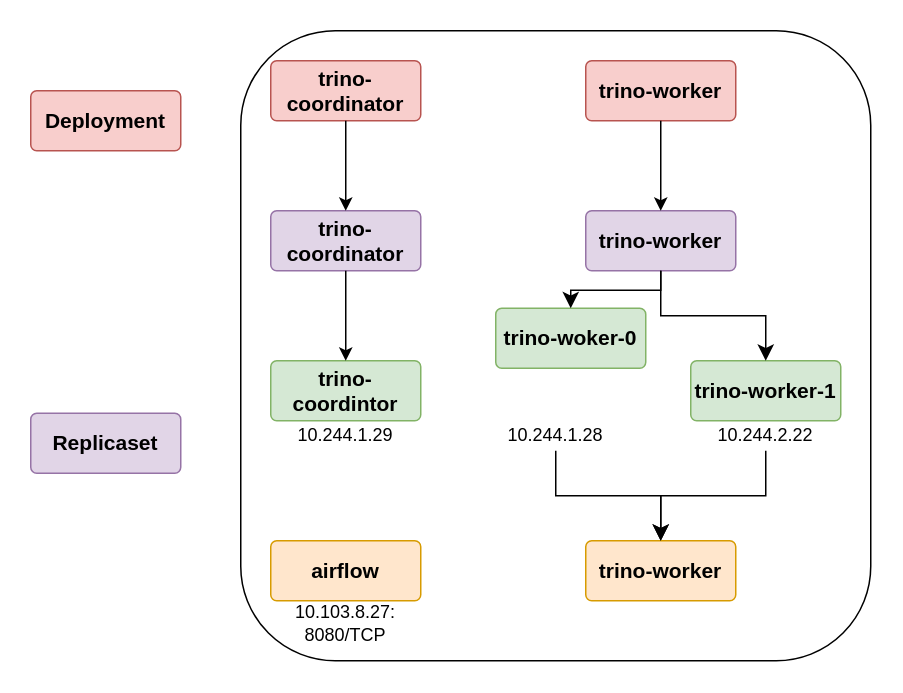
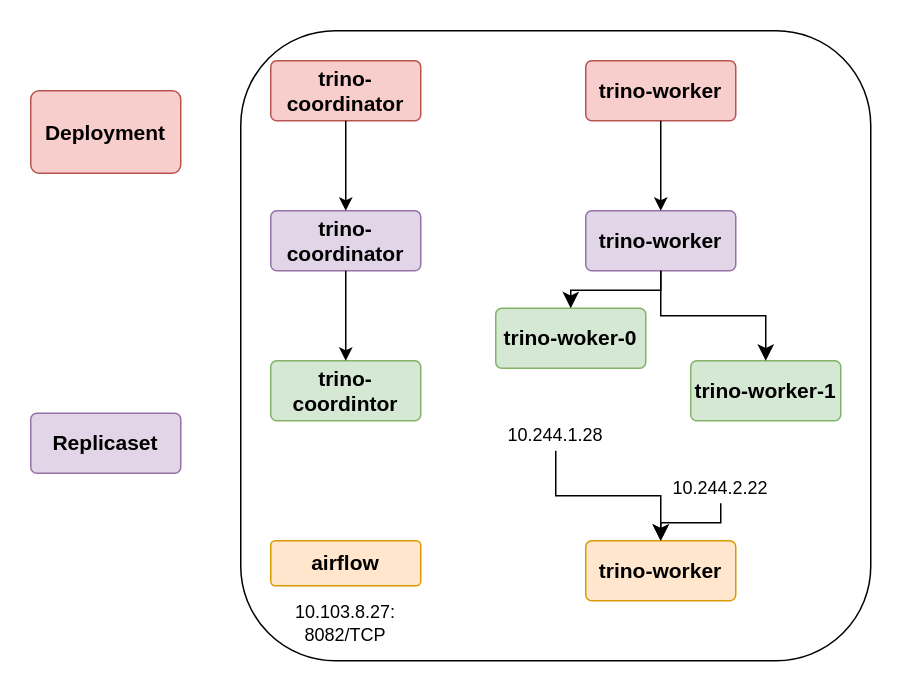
node "Deployment": size 150x60 -> 150x83
node "10.244.1.29": removed
node "10.244.2.22": moved (766, 436) -> (721, 488)
node "airflow": size 150x60 -> 150x45
node "10.103.8.27: 8080/TCP": label "10.103.8.27: 8080/TCP" -> "10.103.8.27: 8082/TCP"
